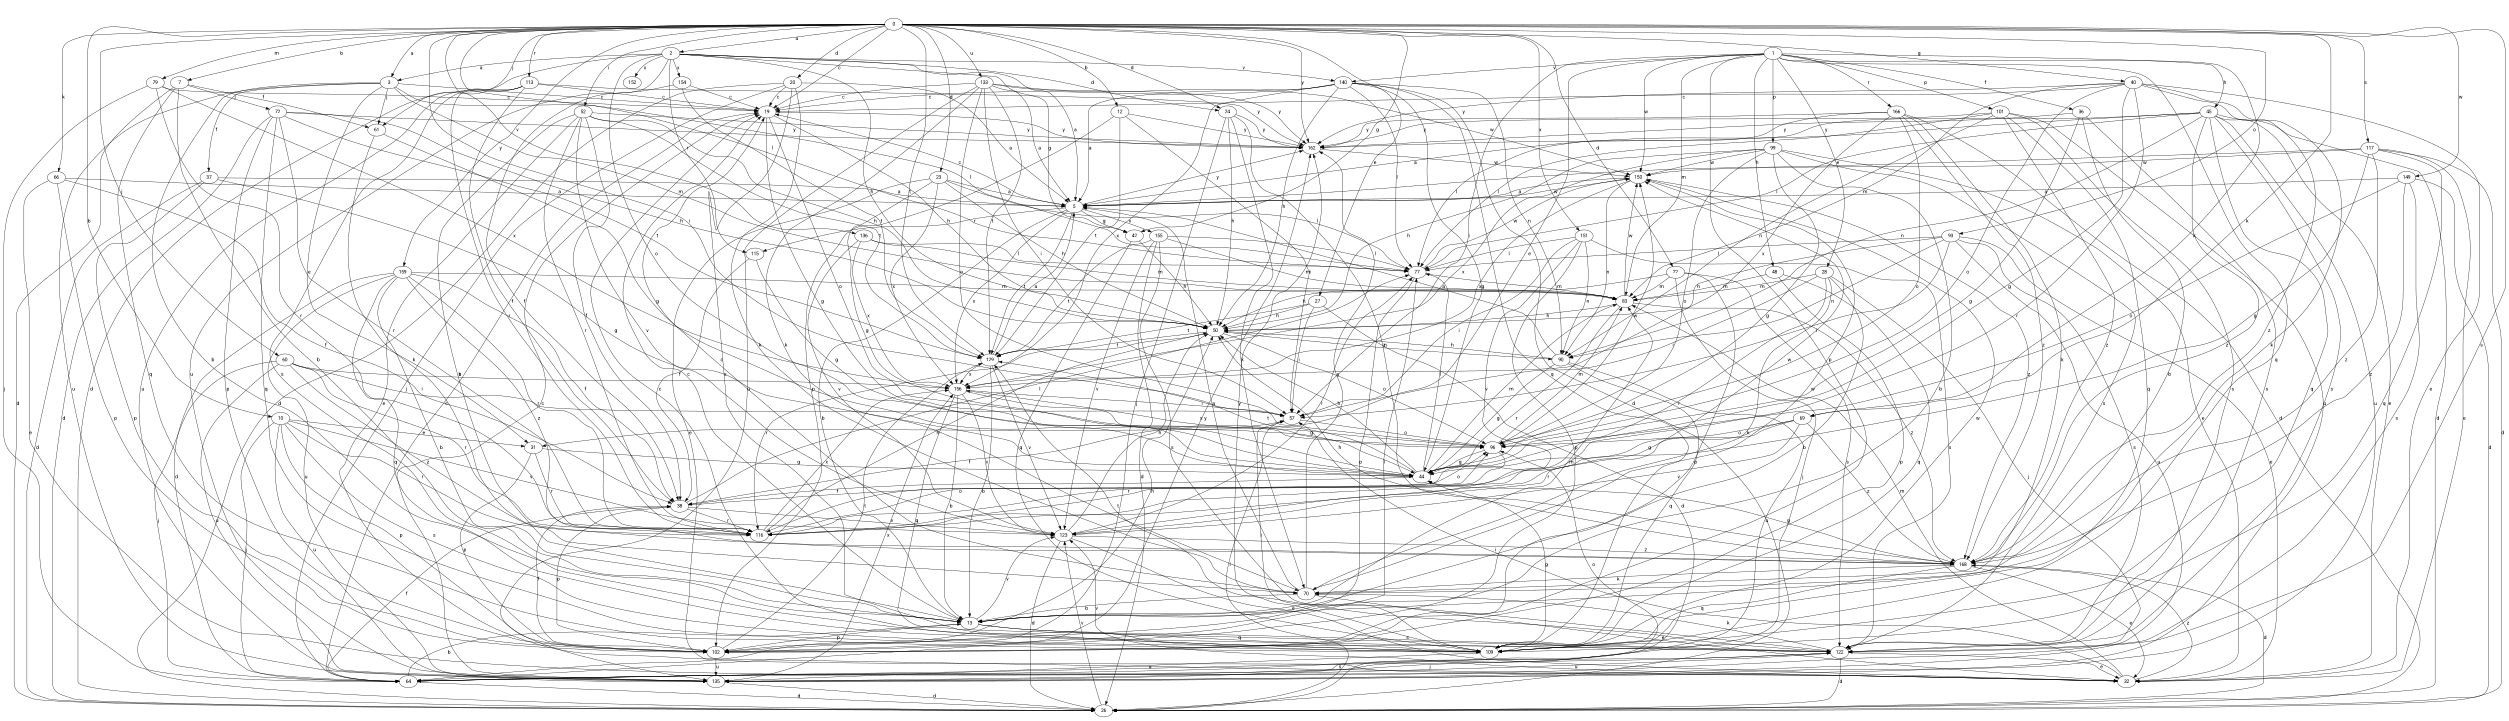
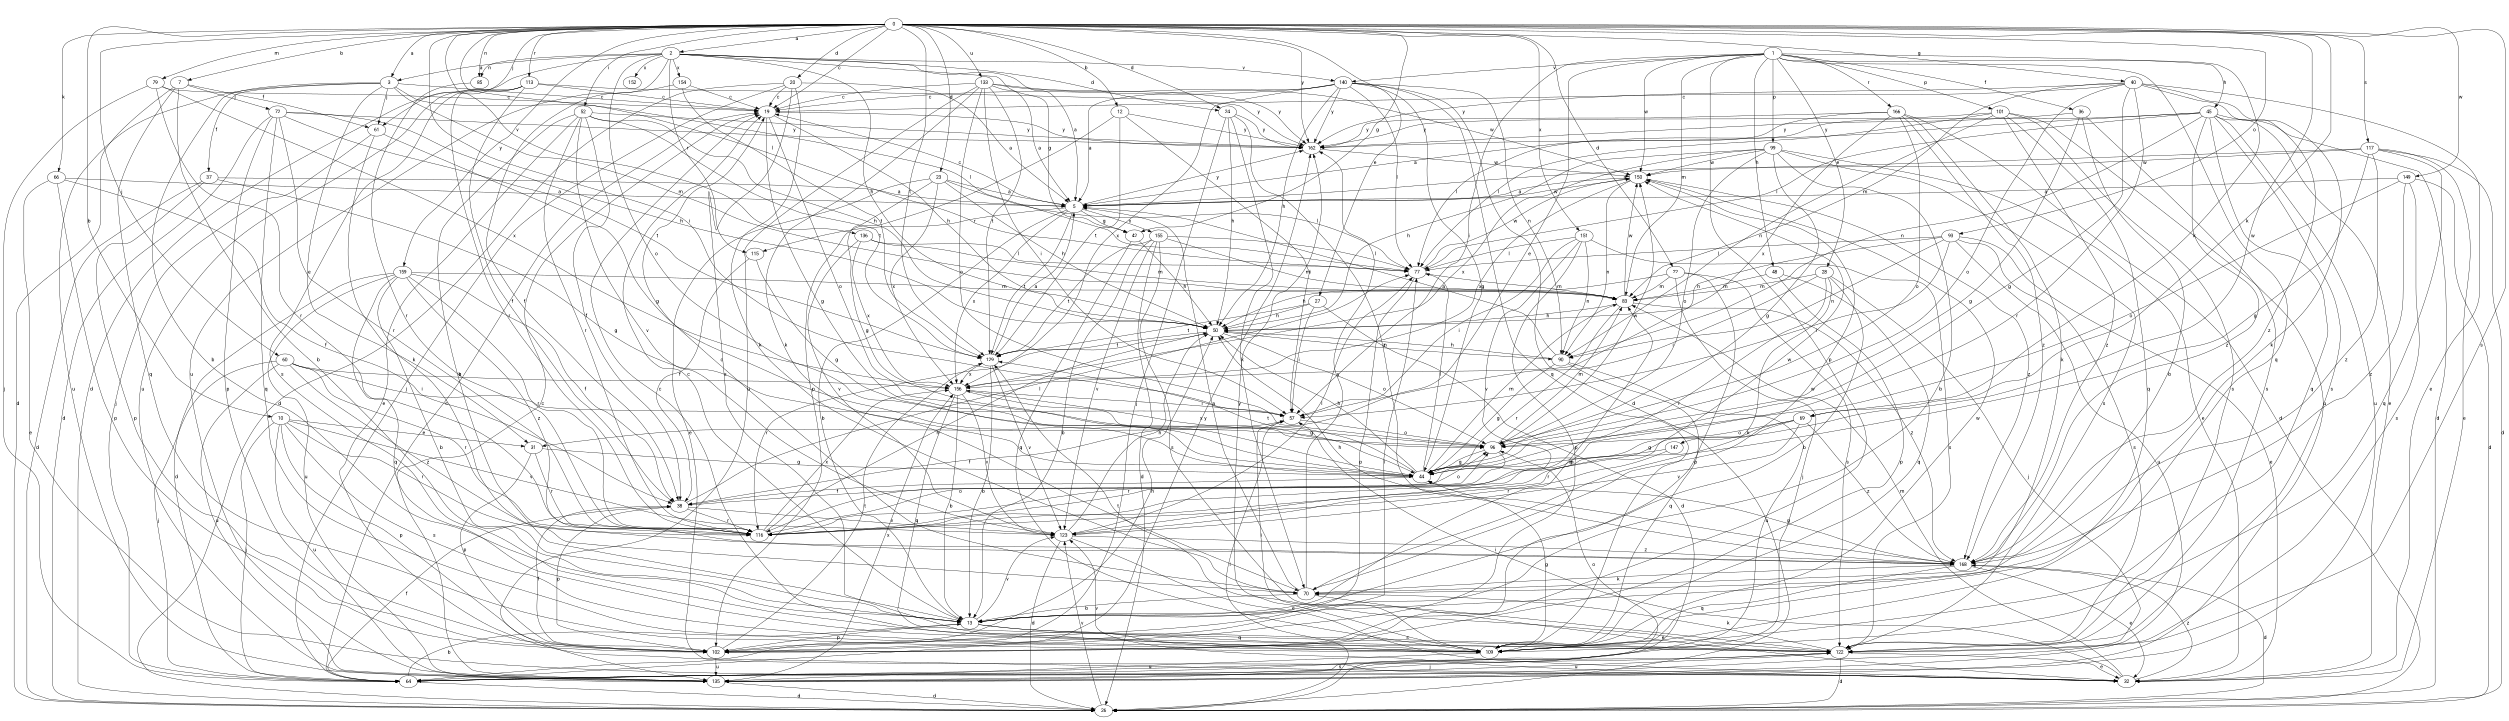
node "85": added
edge "140" -> "162": added, label "y"
edge "155" -> "13": added, label "b"
node "147": added
edge "61" -> "64": added, label "j"
